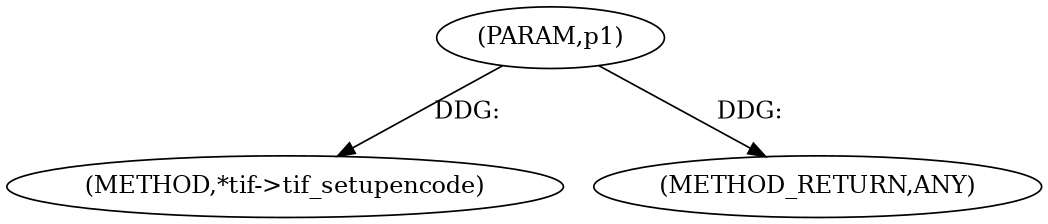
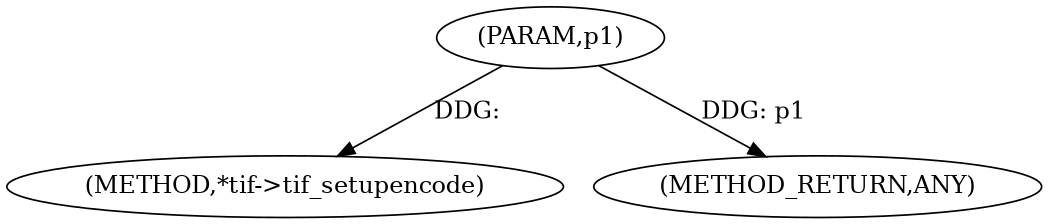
edge "(PARAM,p1)" -> "(METHOD_RETURN,ANY)": label "DDG: " -> "DDG: p1"
